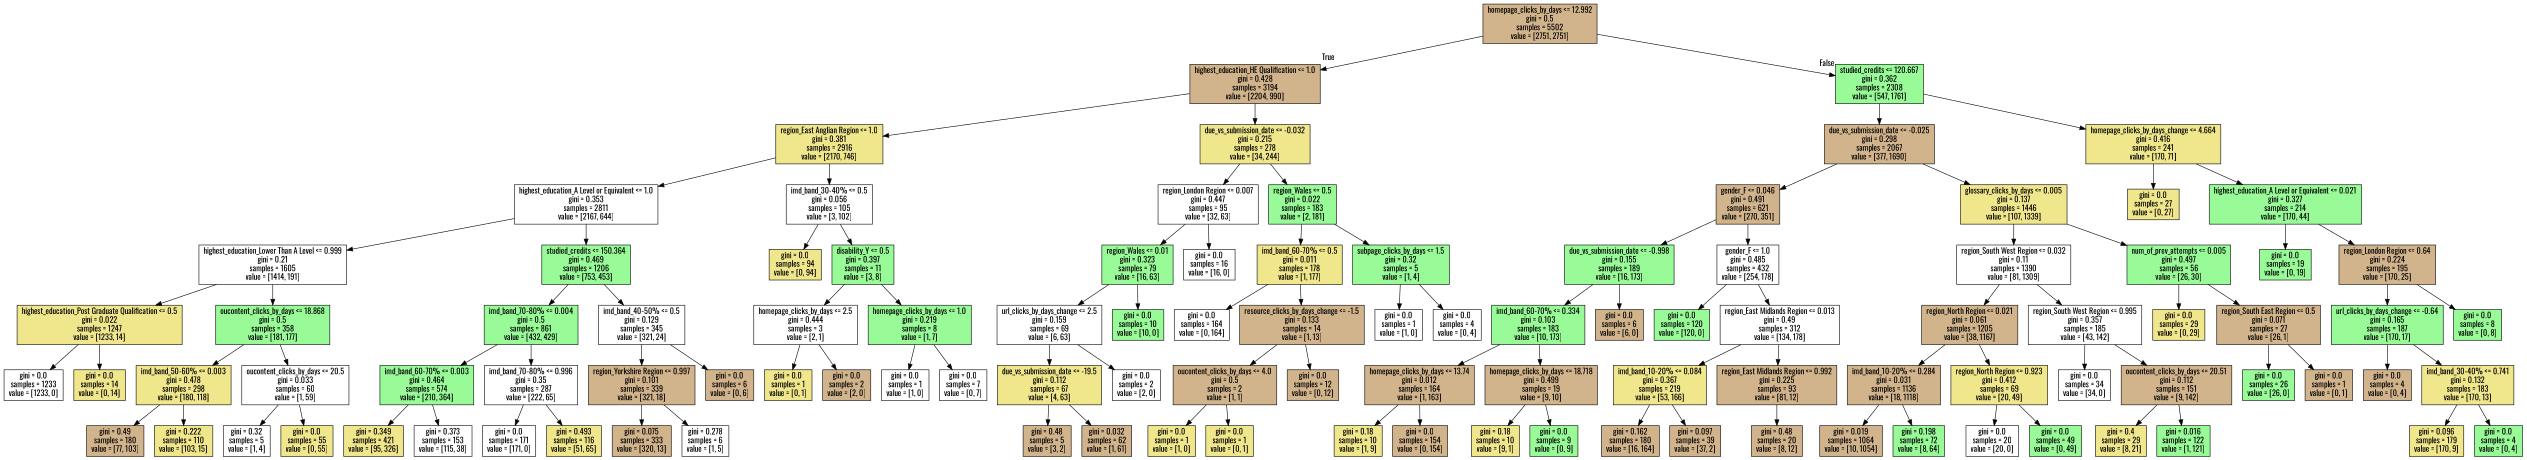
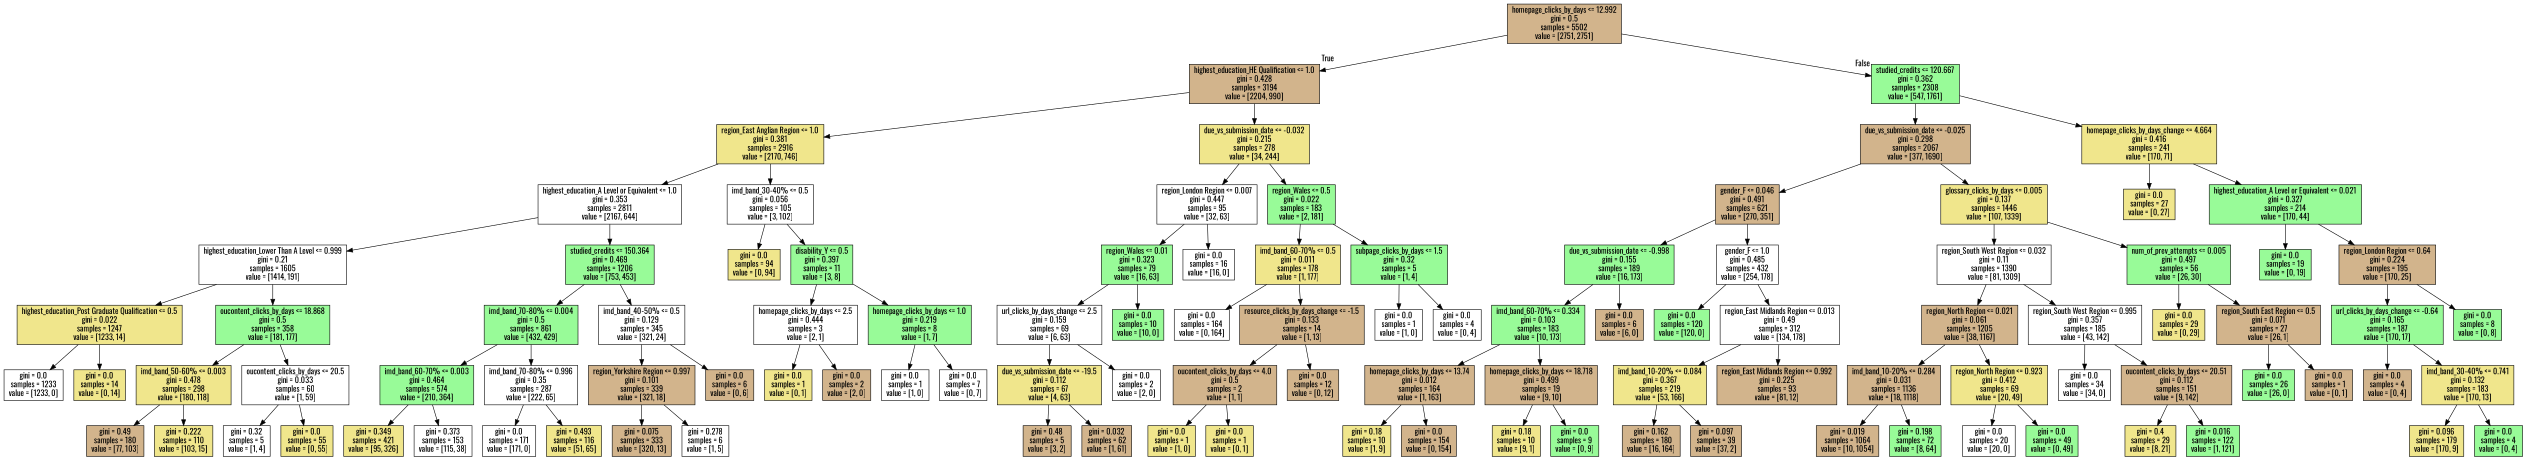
node "gini = 0.48 samples = 20 value = [8, 12]": removed
